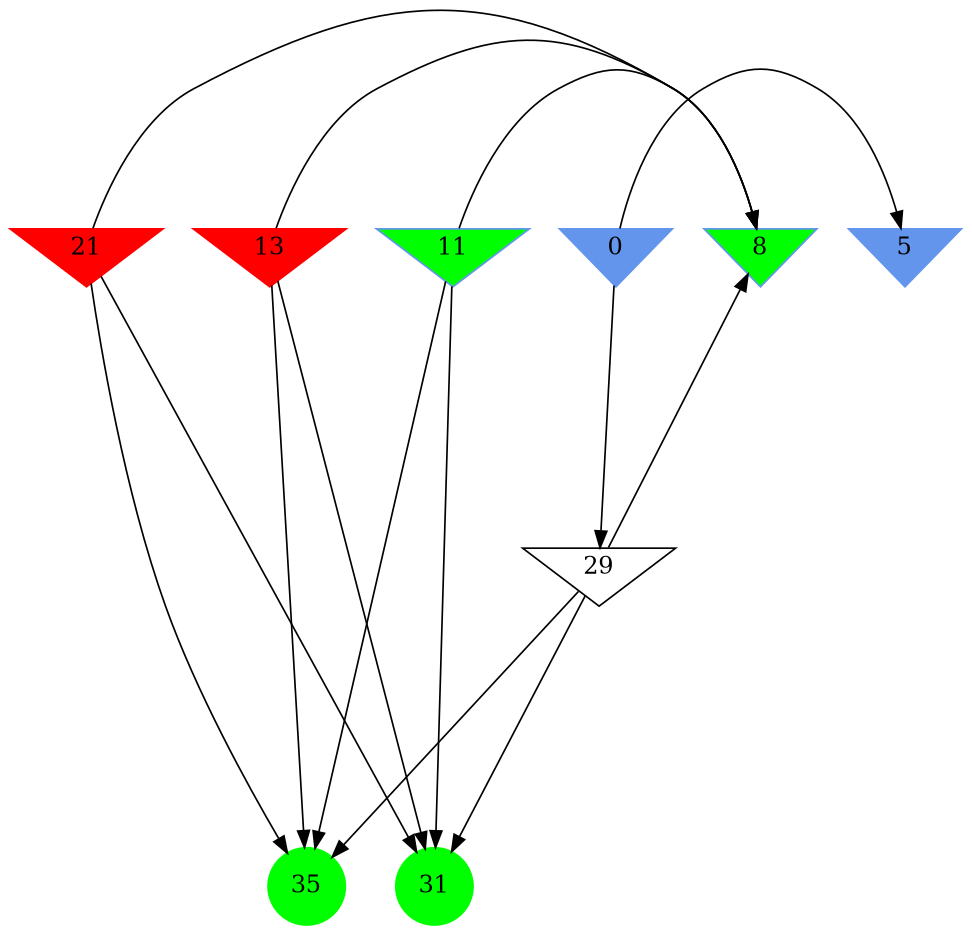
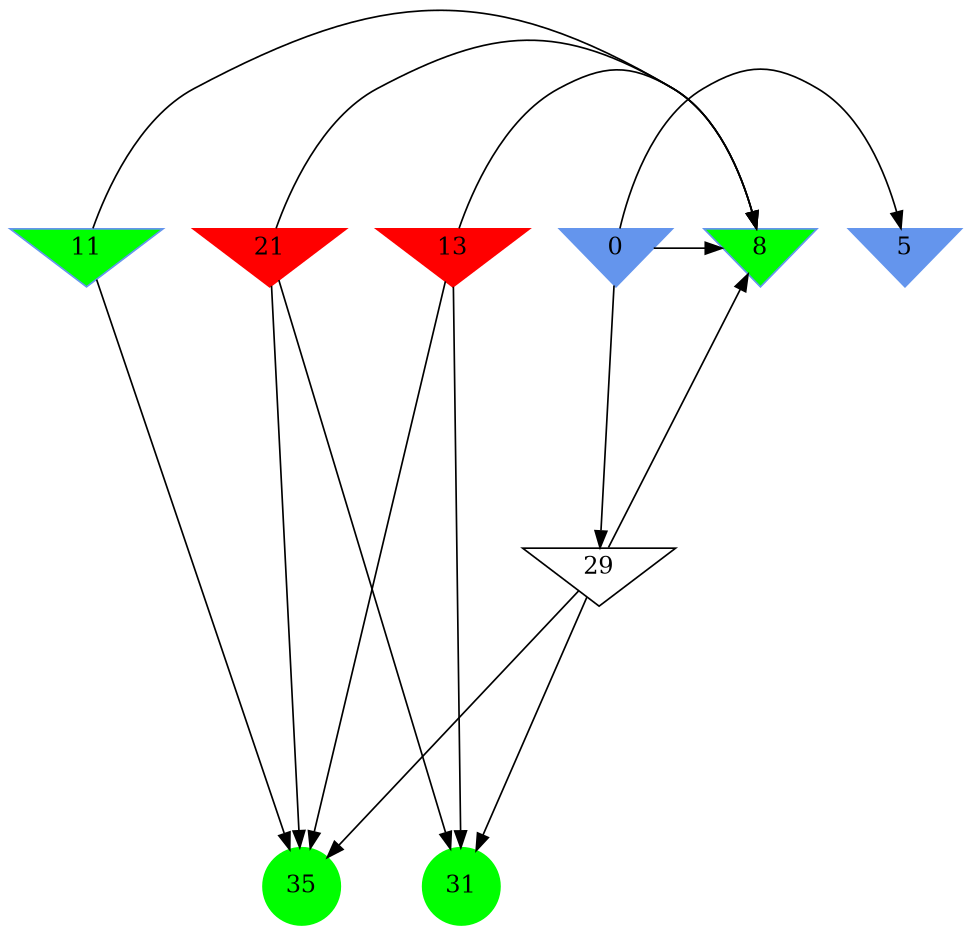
edge "0" -> "8": added
edge "11" -> "31": removed
